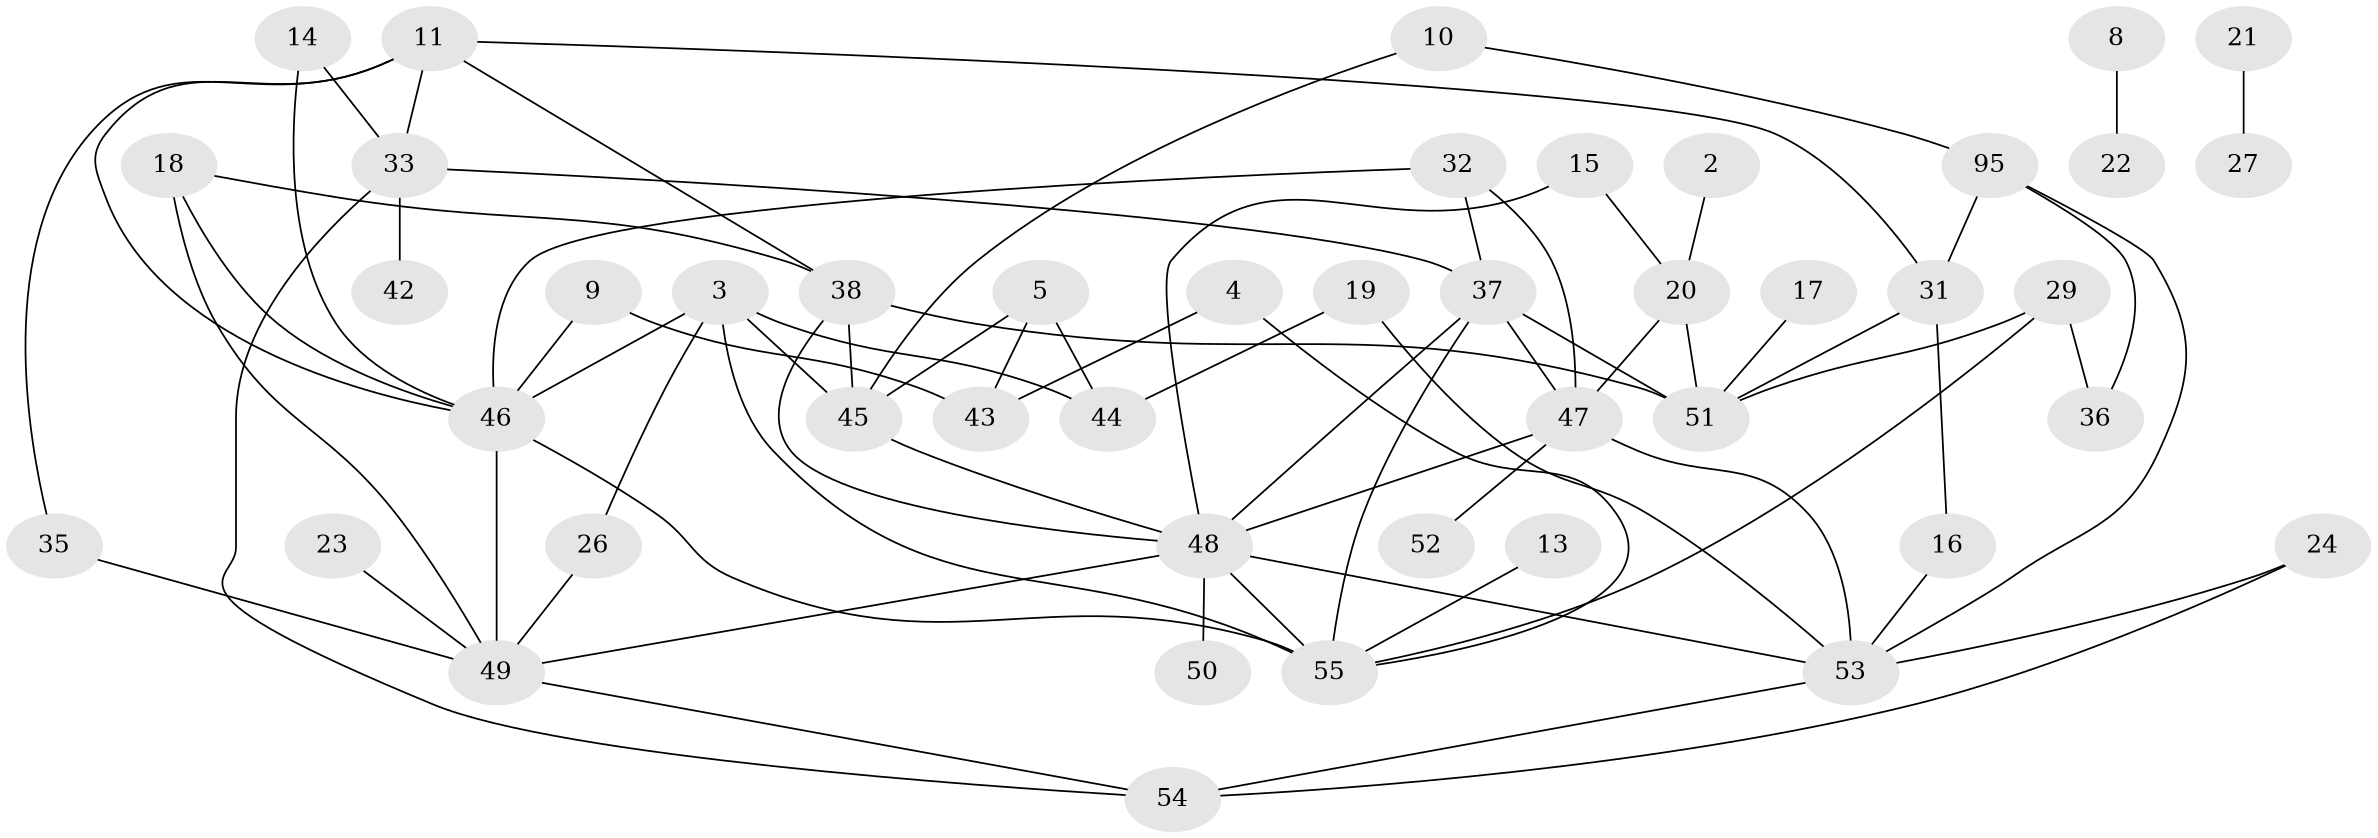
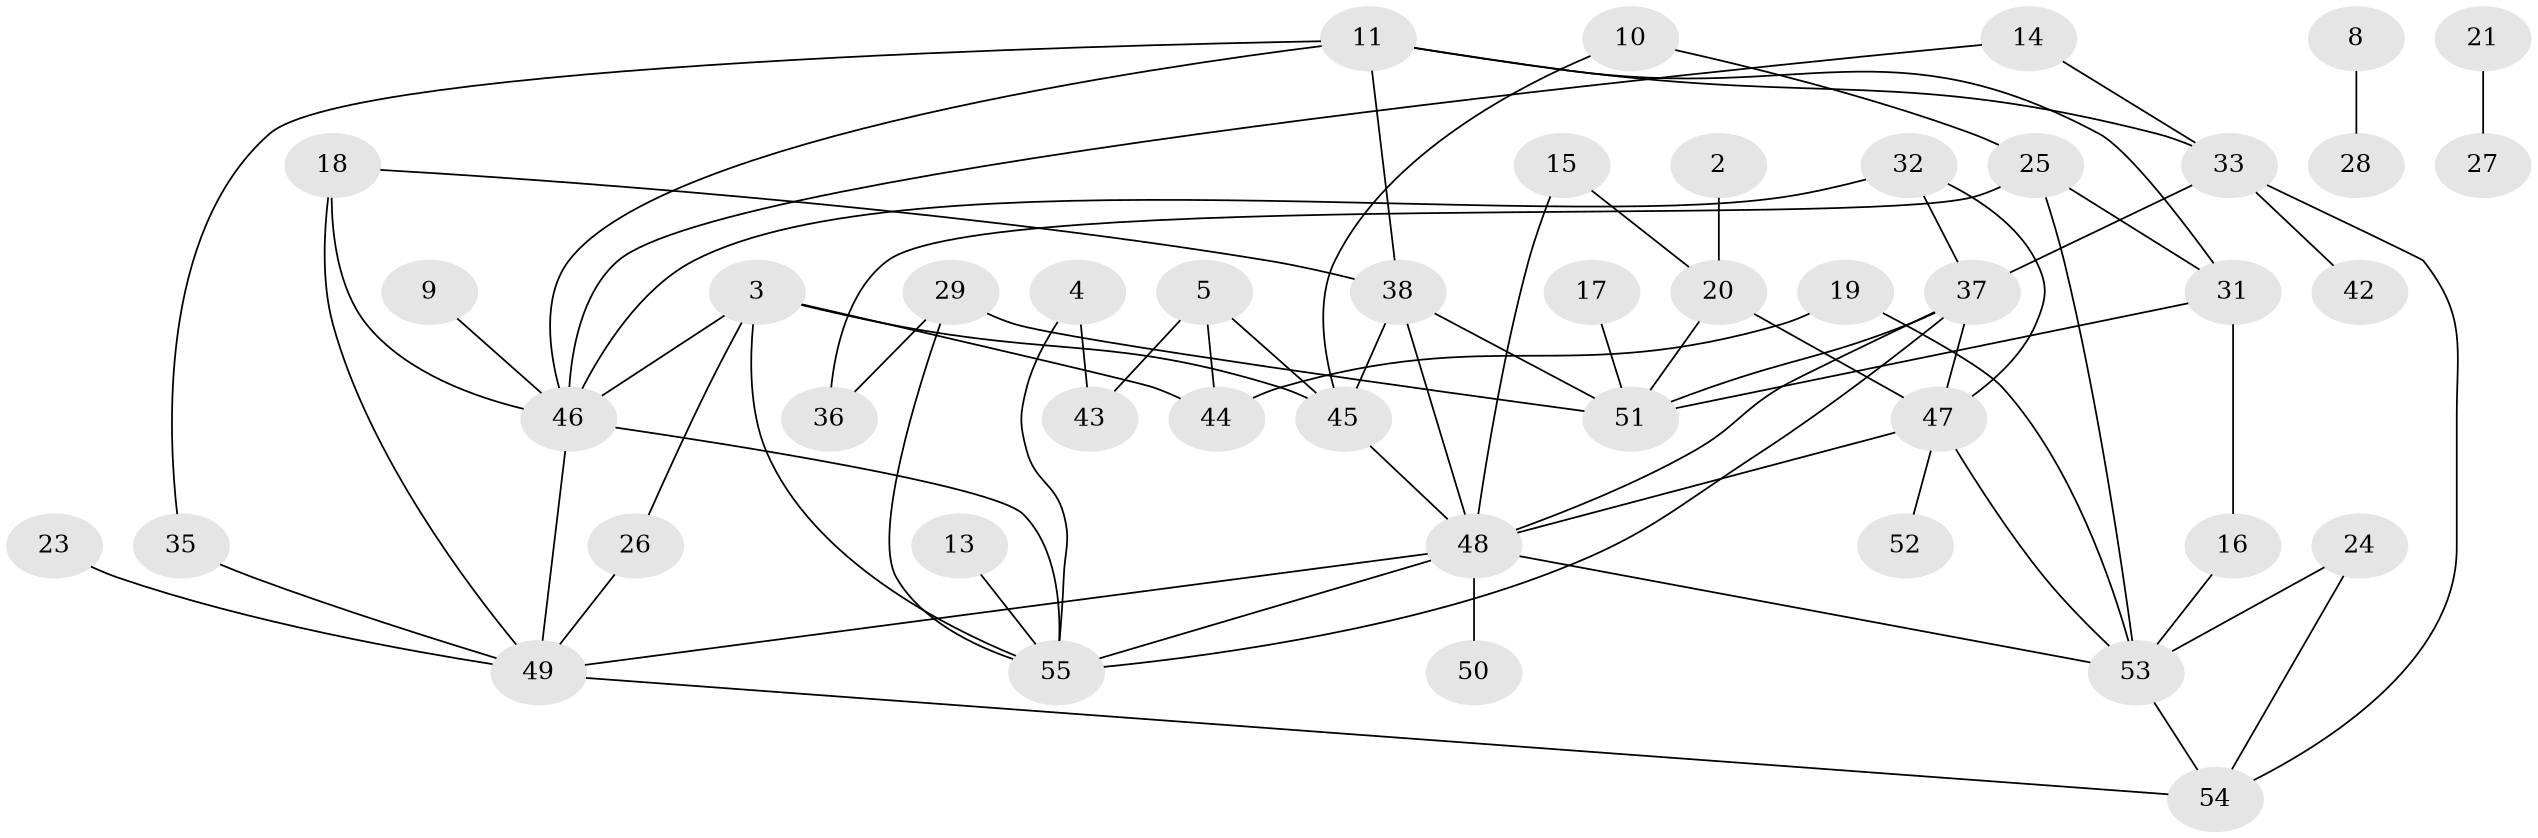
node "95": label "95" -> "25"
node "22": label "22" -> "28"
edge "9" -- "43": removed
